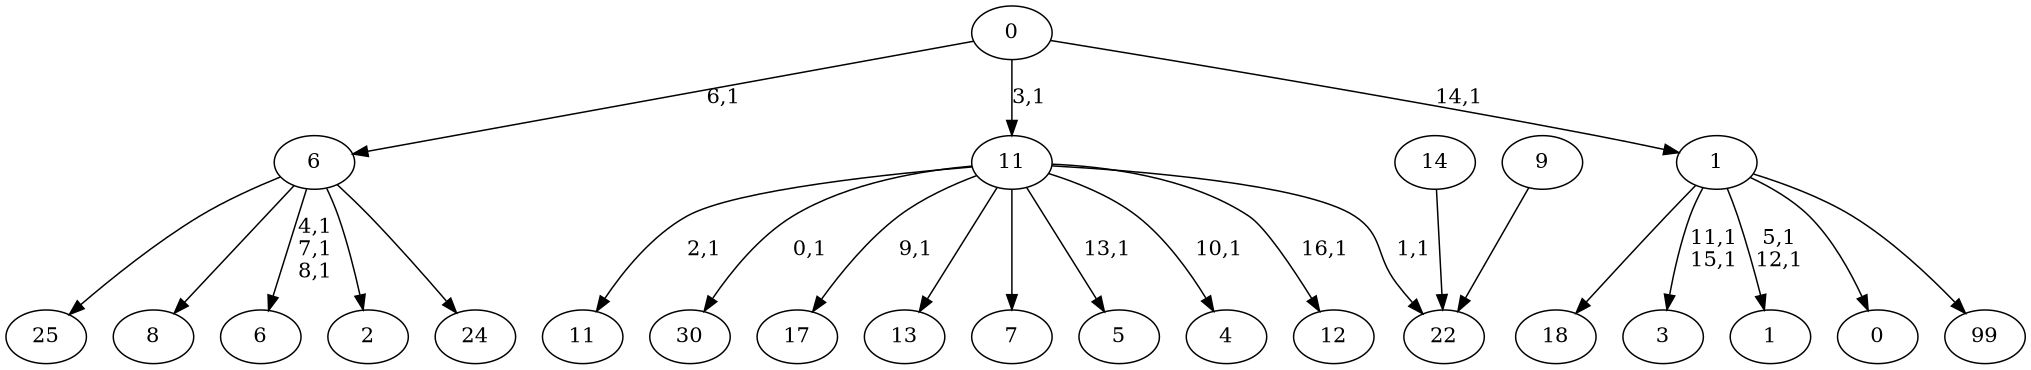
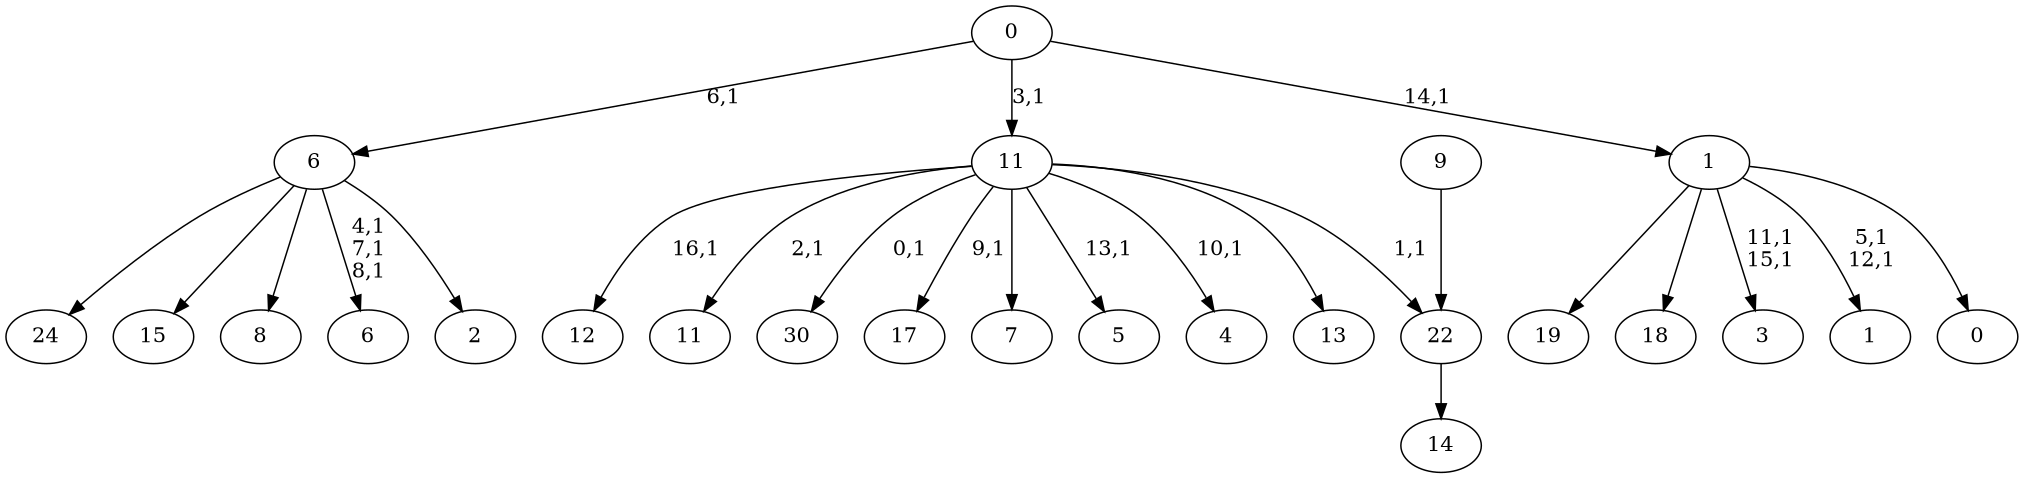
edge "14" -> "22": reversed
node "25": label "25" -> "15"
node "99": label "99" -> "19"
